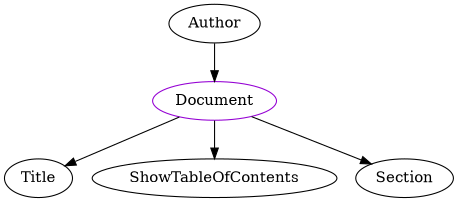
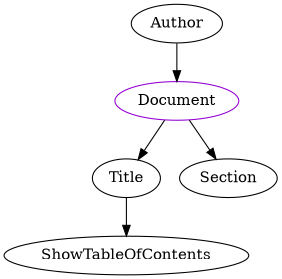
edge "Document" -> "ShowTableOfContents": now "Title" -> "ShowTableOfContents"
